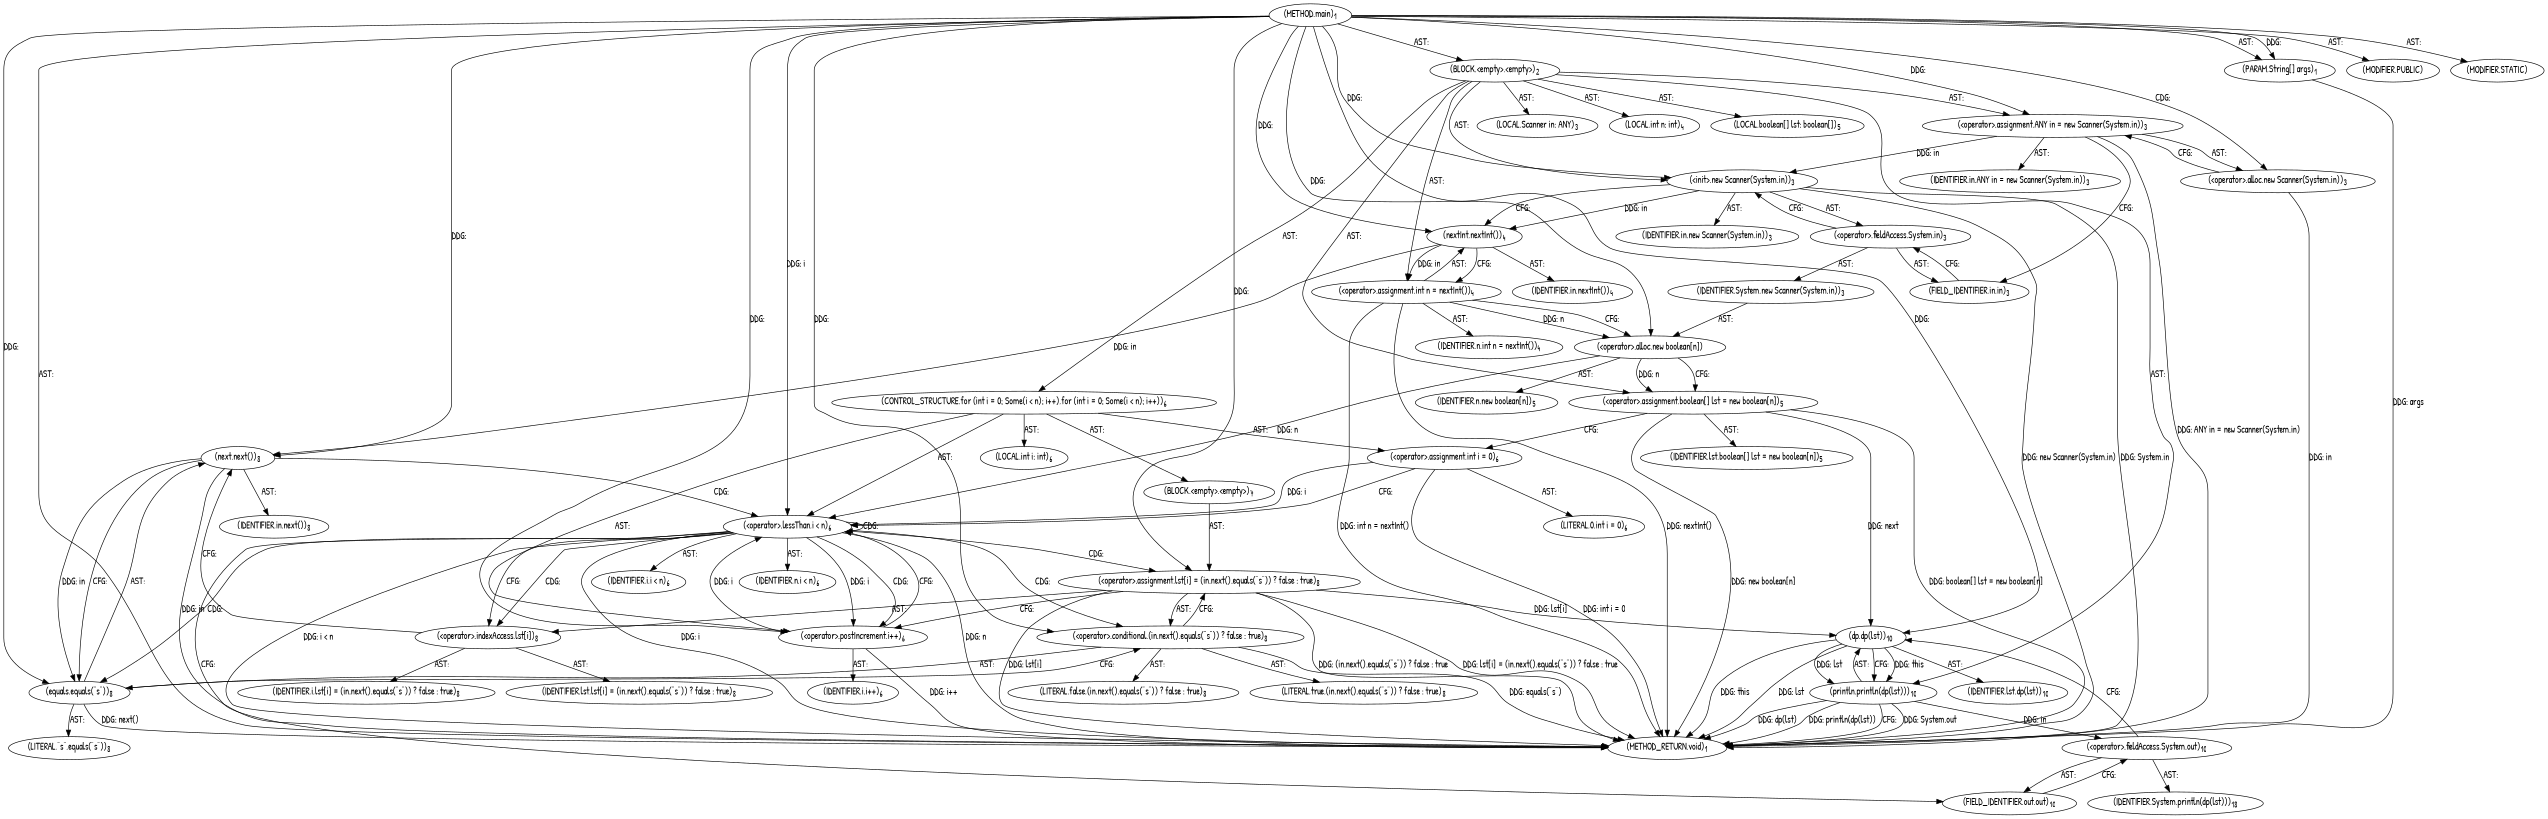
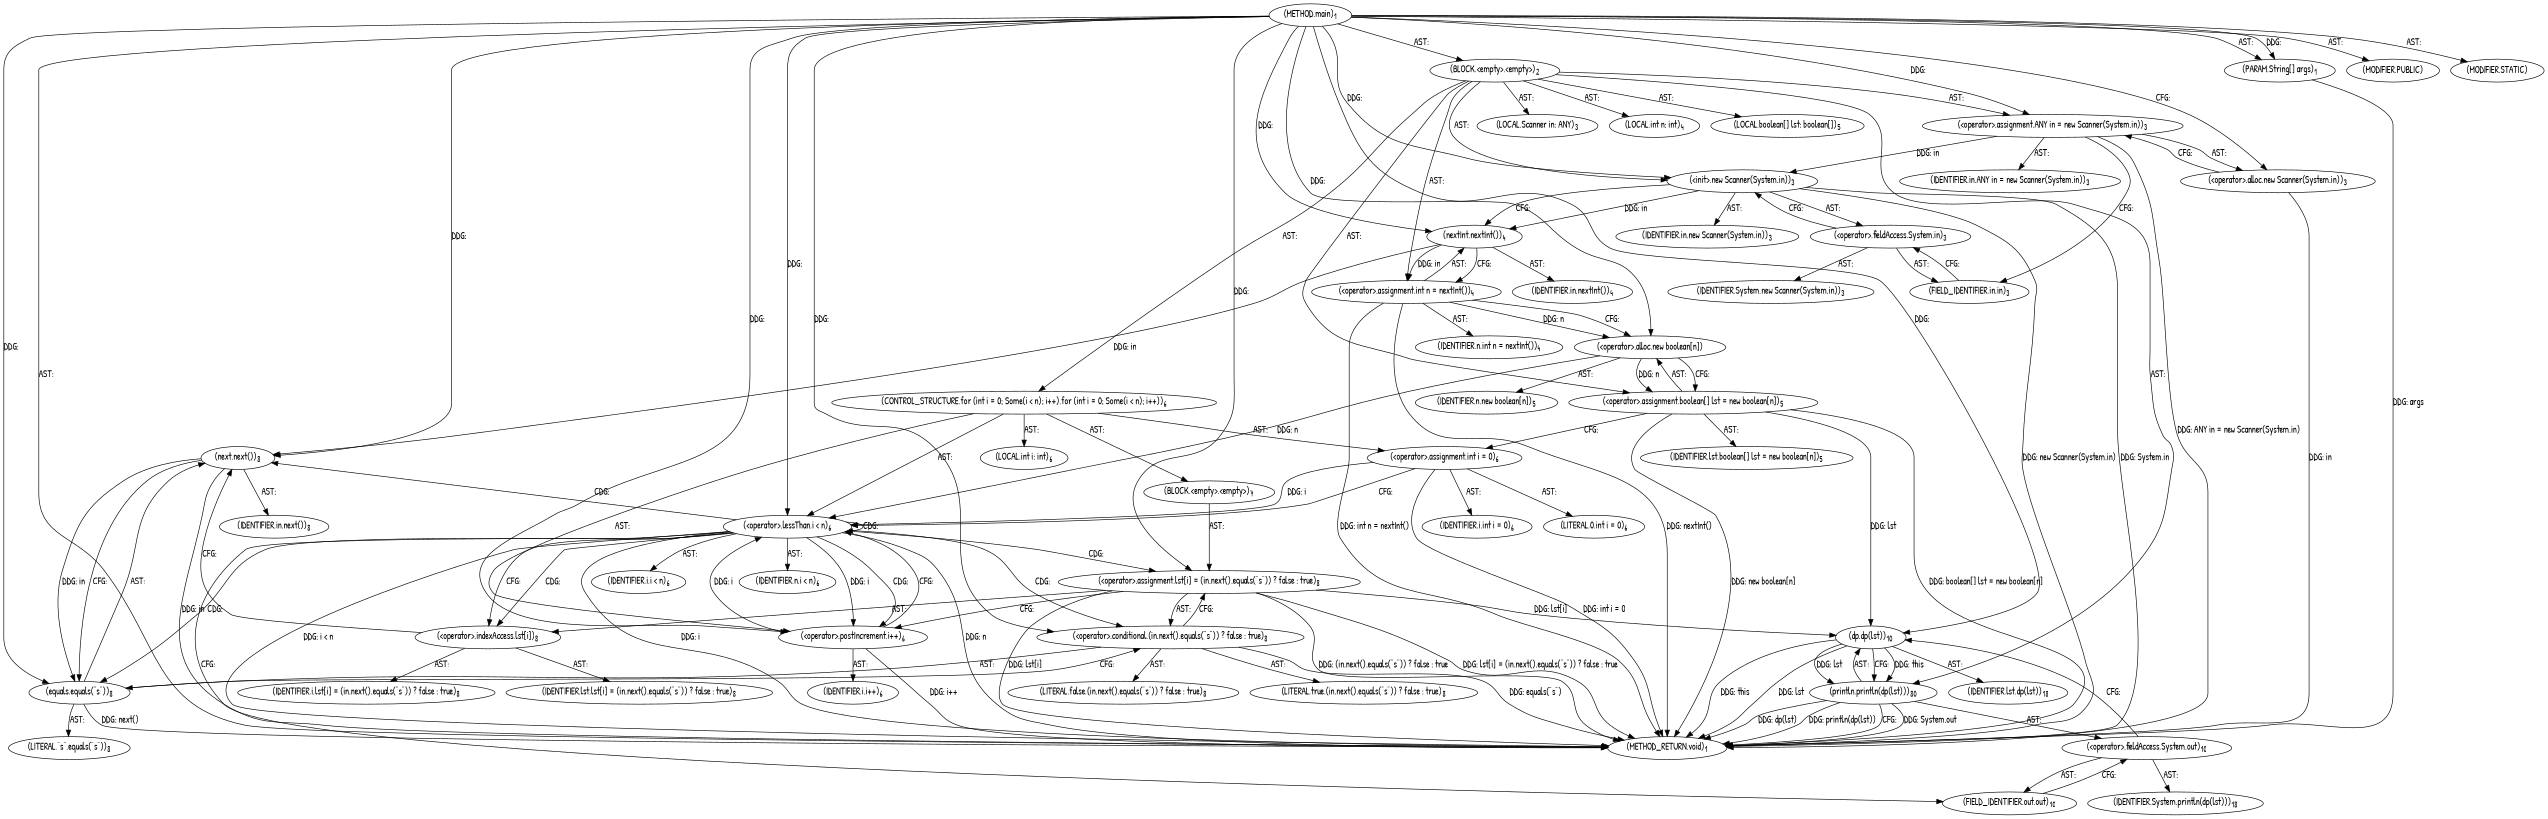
edge "(METHOD,main)" -> "(<operator>.alloc,new Scanner(System.in))": label "CDG: " -> "CFG: "
edge "(METHOD,main)" -> "(<operator>.lessThan,i < n)": label "DDG: i" -> "DDG: "
edge "(IDENTIFIER,System,new Scanner(System.in))" -> "(<operator>.alloc,new boolean[n])": now "(<operator>.assignment,boolean[] lst = new boolean[n])" -> "(<operator>.alloc,new boolean[n])"
edge "(next,next())" -> "(<operator>.lessThan,i < n)": reversed
node "(IDENTIFIER,i,int i = 0)": added
edge "(<operator>.assignment,boolean[] lst = new boolean[n])" -> "(dp,dp(lst))": label "DDG: next" -> "DDG: lst"
node "(println,println(dp(lst)))": text "10" -> "80"
node "(IDENTIFIER,lst,dp(lst))": text "10" -> "18"
edge "(println,println(dp(lst)))" -> "(<operator>.fieldAccess,System.out)": label "DDG: in" -> "AST: "
